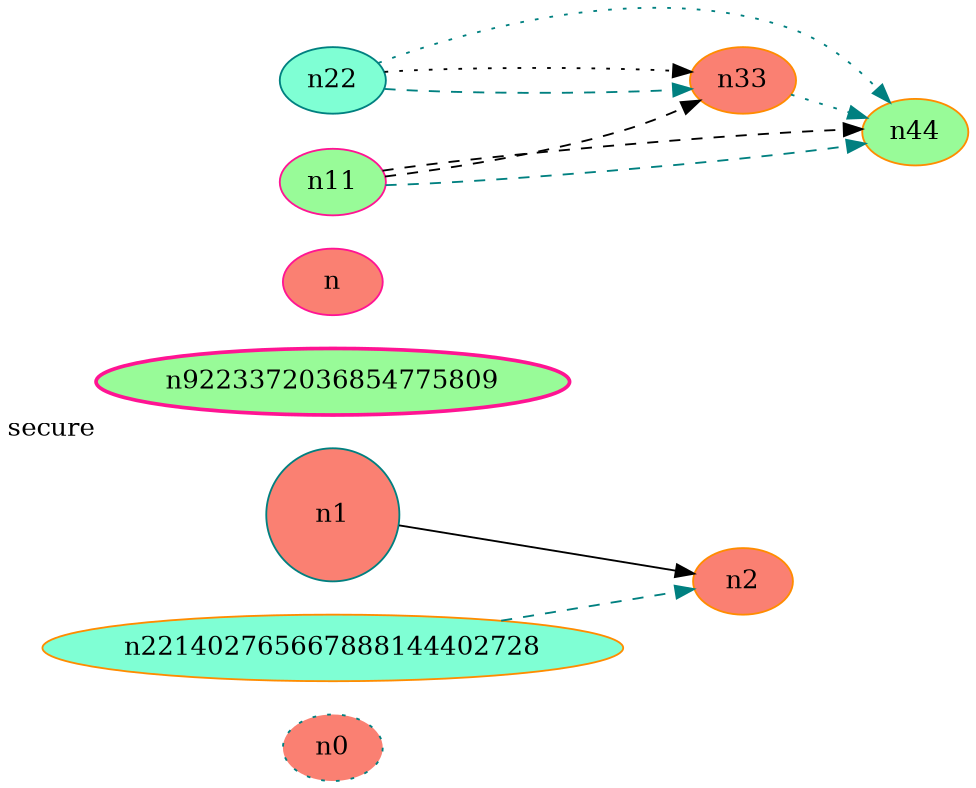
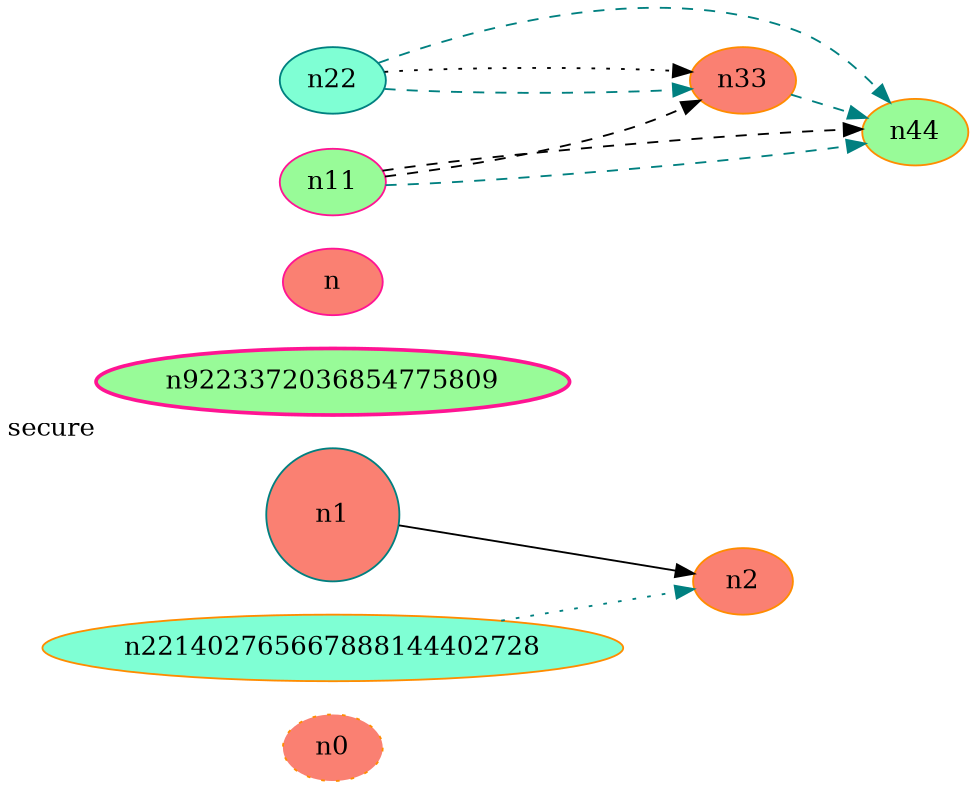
edge "n22" -> "n44": style dotted -> dashed
edge "n33" -> "n44": style dotted -> dashed
edge "n221402765667888144402728" -> "n2": style dashed -> dotted
node "n0": color teal -> darkorange
